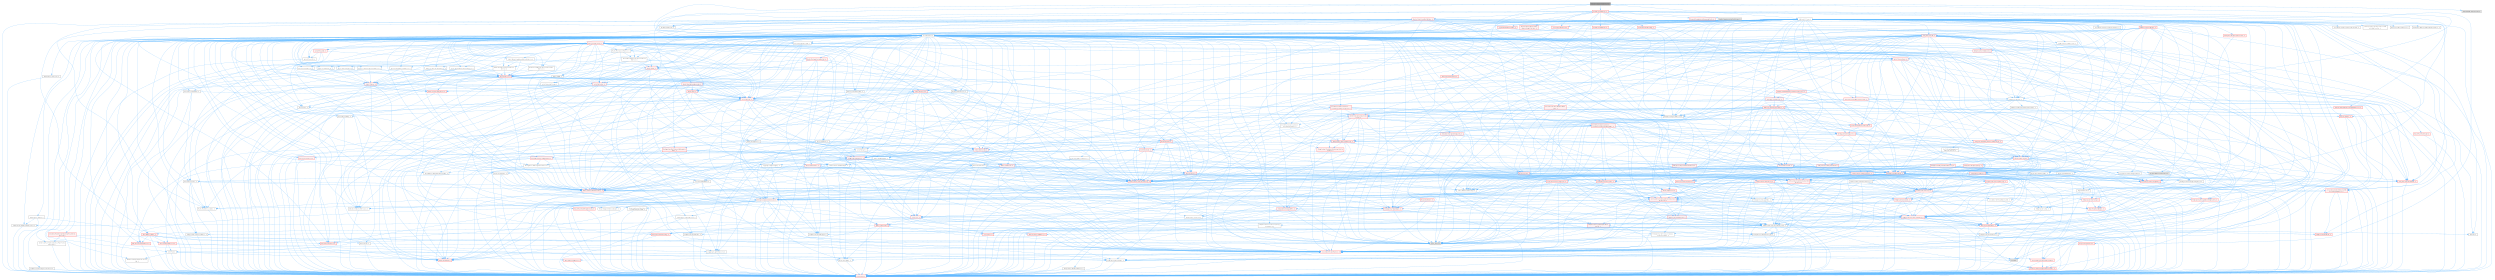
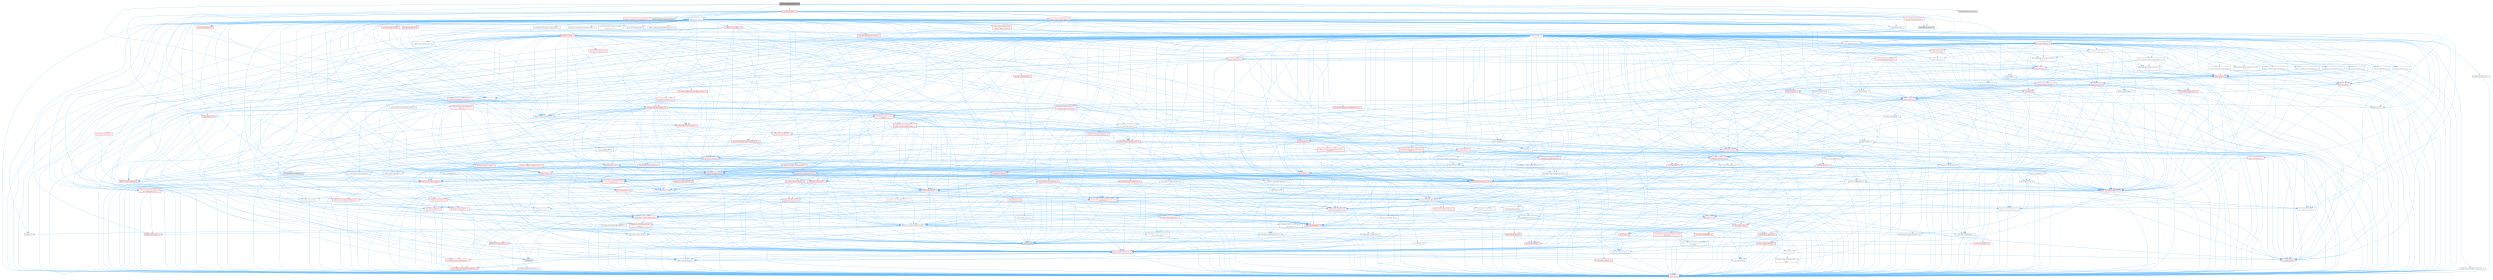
node "AudioMixerTypes.h": added
